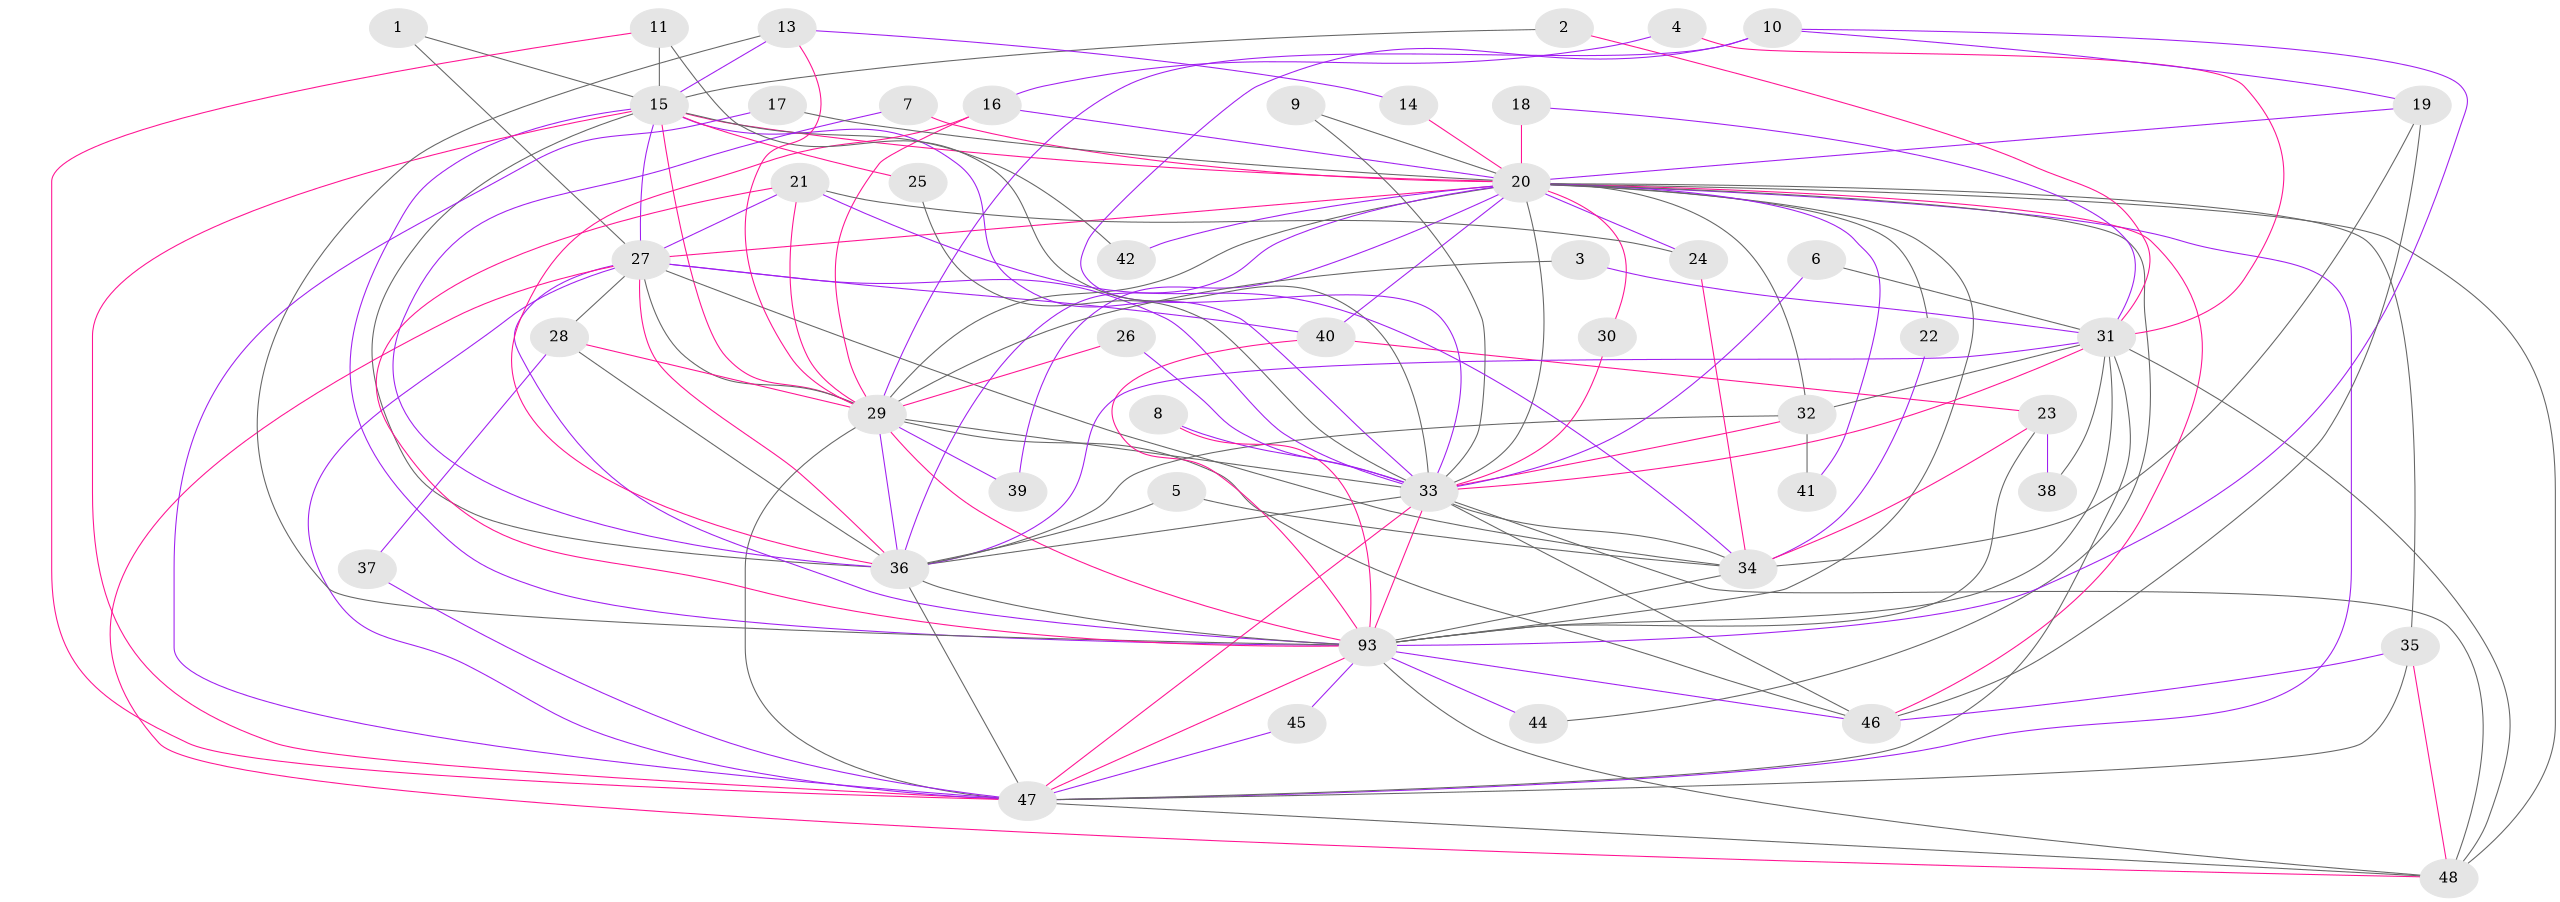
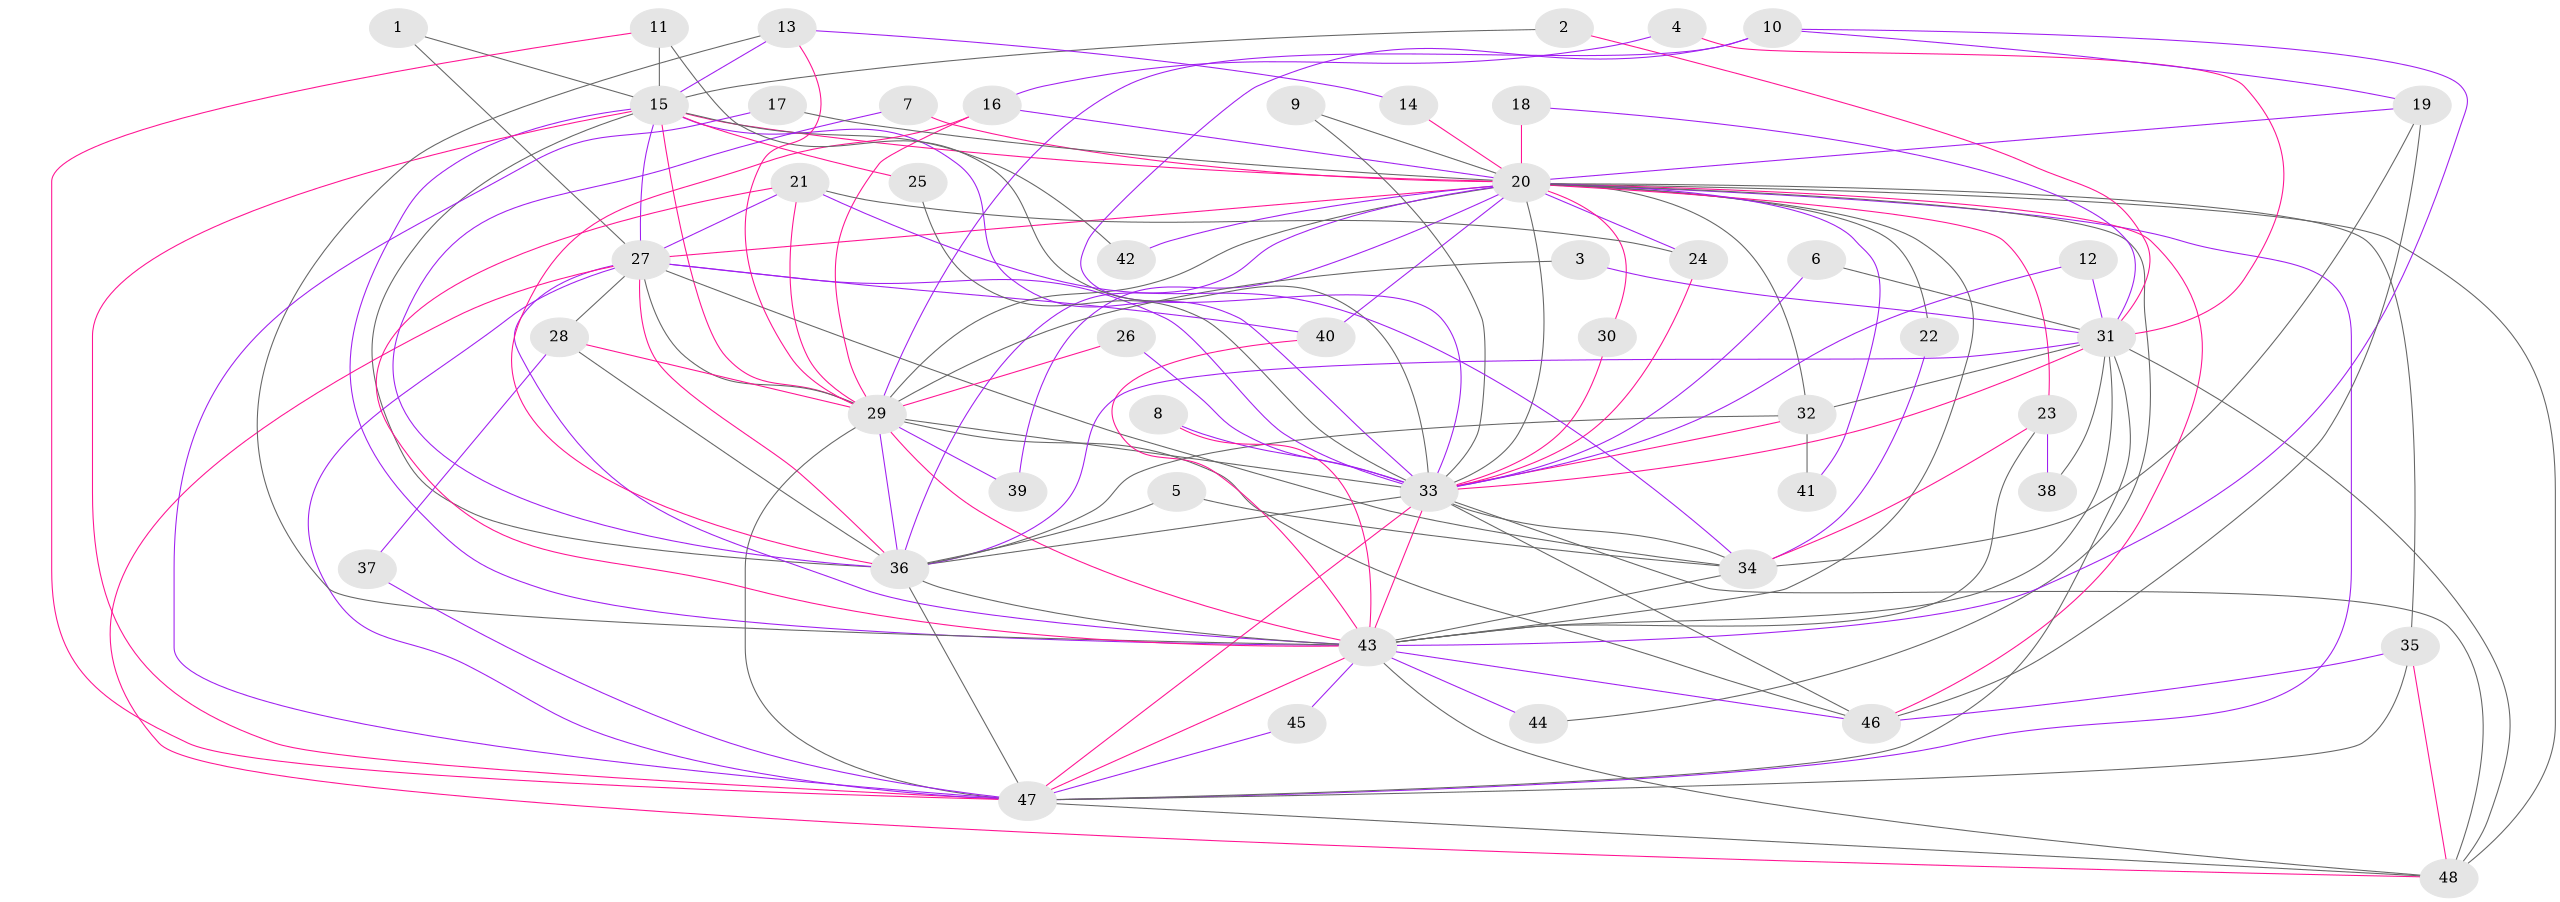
node "12": added
edge "40" -- "23": now "20" -- "23"
edge "24" -- "34": now "24" -- "33"
node "93": label "93" -> "43"
